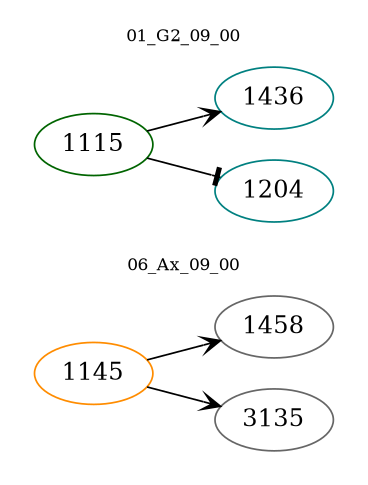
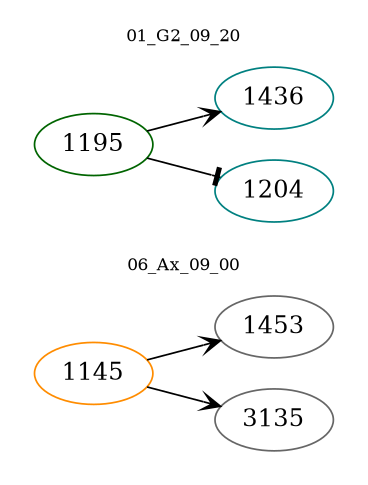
cluster "01_G2_09_00": label "01_G2_09_00" -> "01_G2_09_20"
node "1115": label "1115" -> "1195"
node "1458": label "1458" -> "1453"
